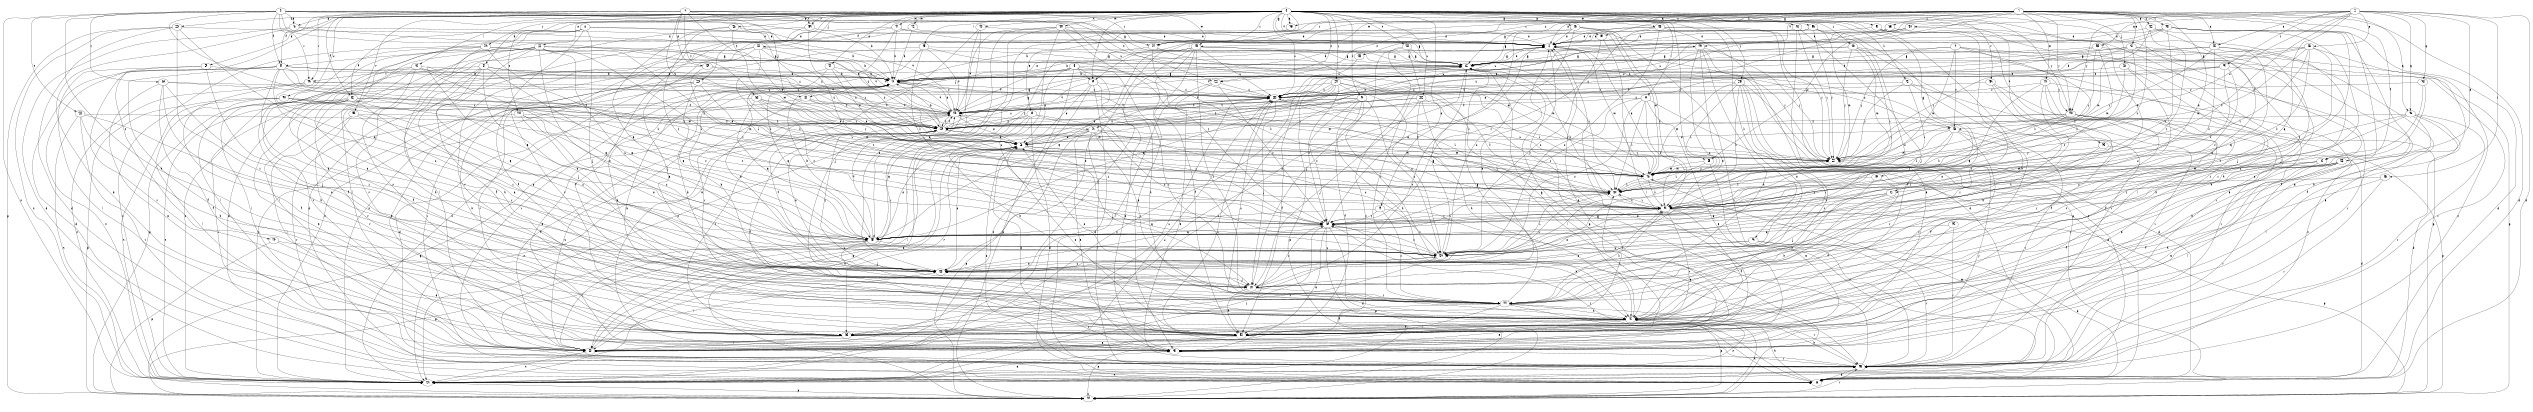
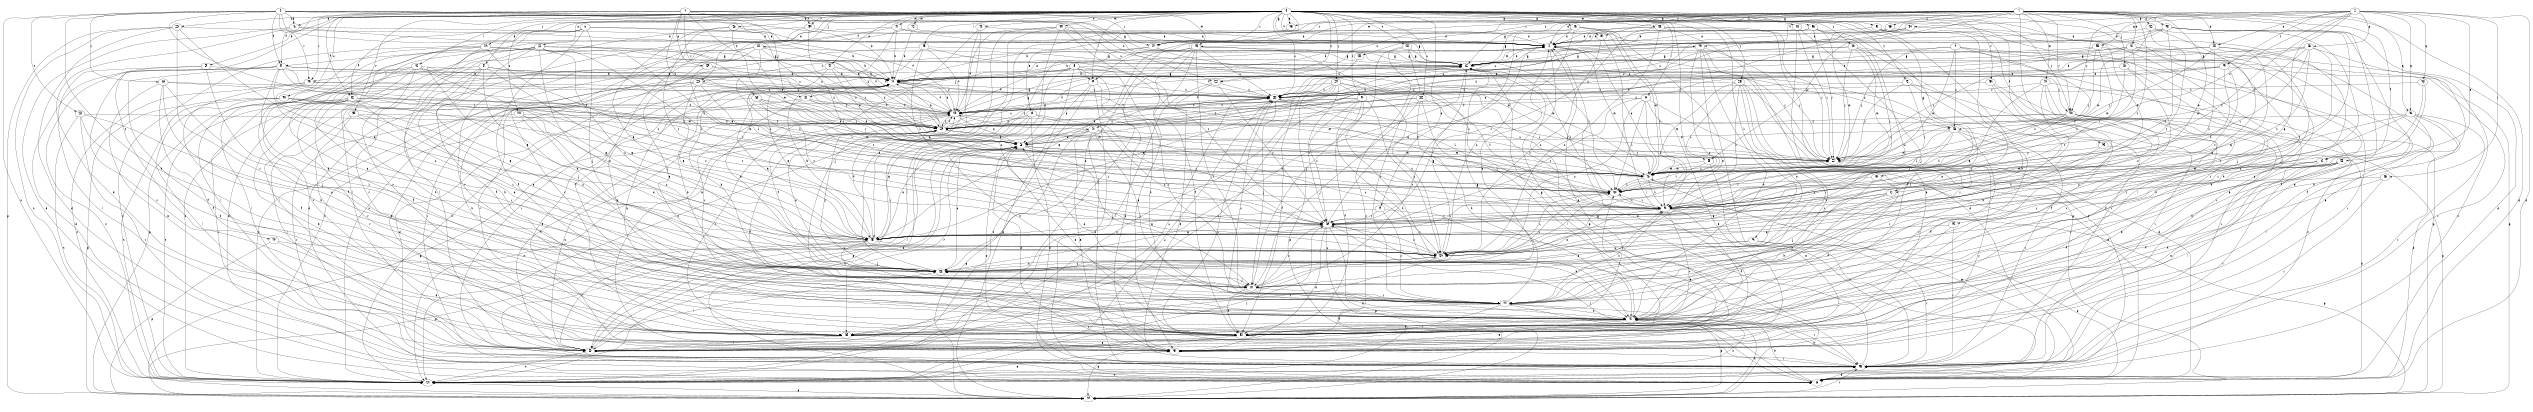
edge "8" -> "62": label "g" -> "m"
edge "1" -> "192": added, label "v"
edge "211" -> "98": now "211" -> "227"
